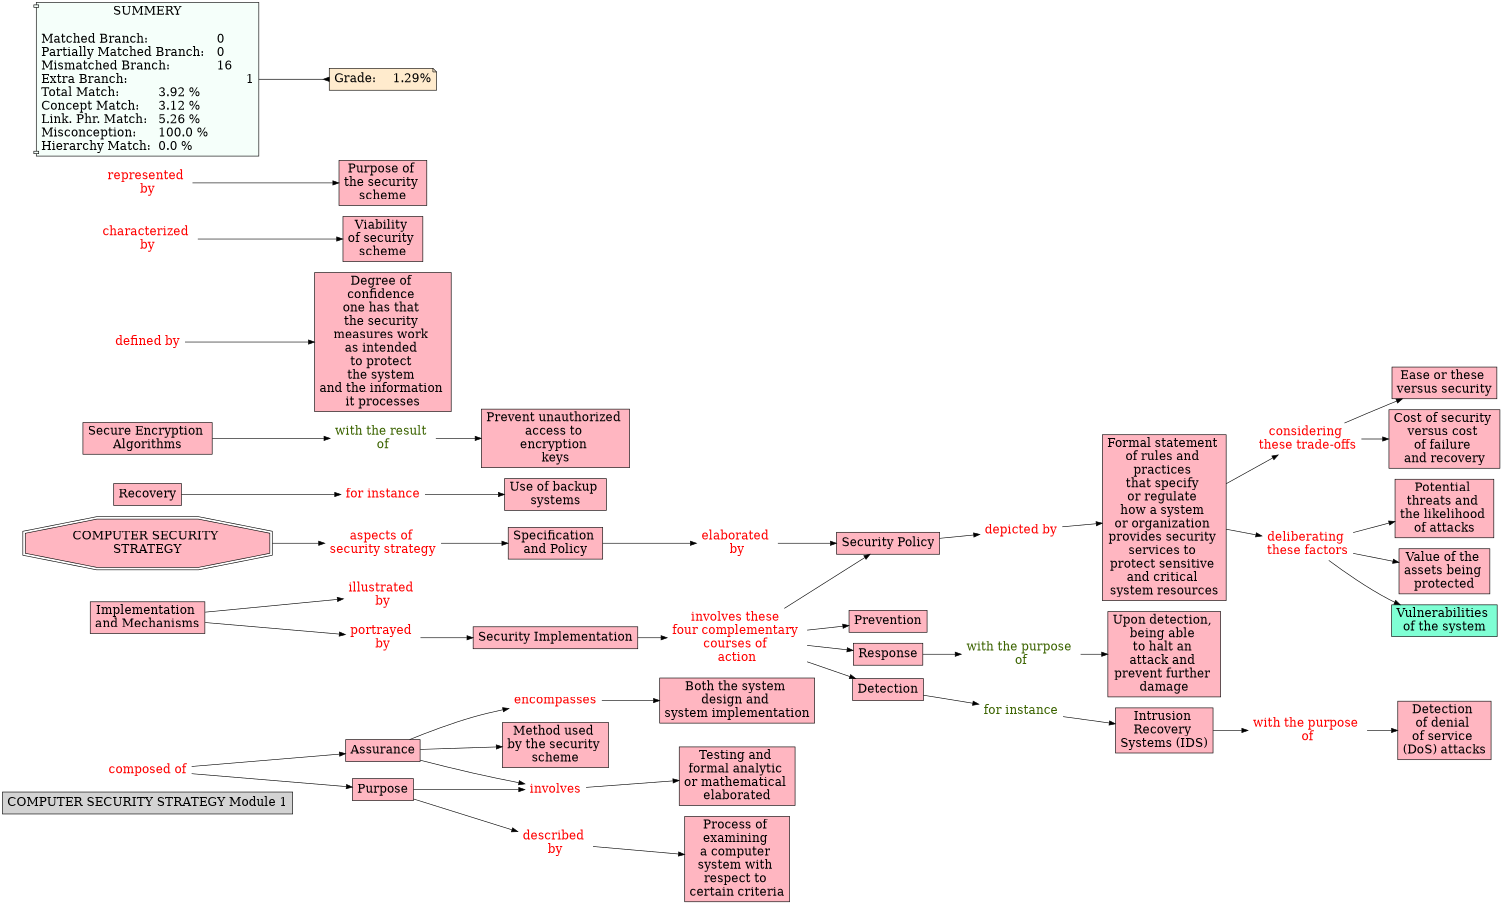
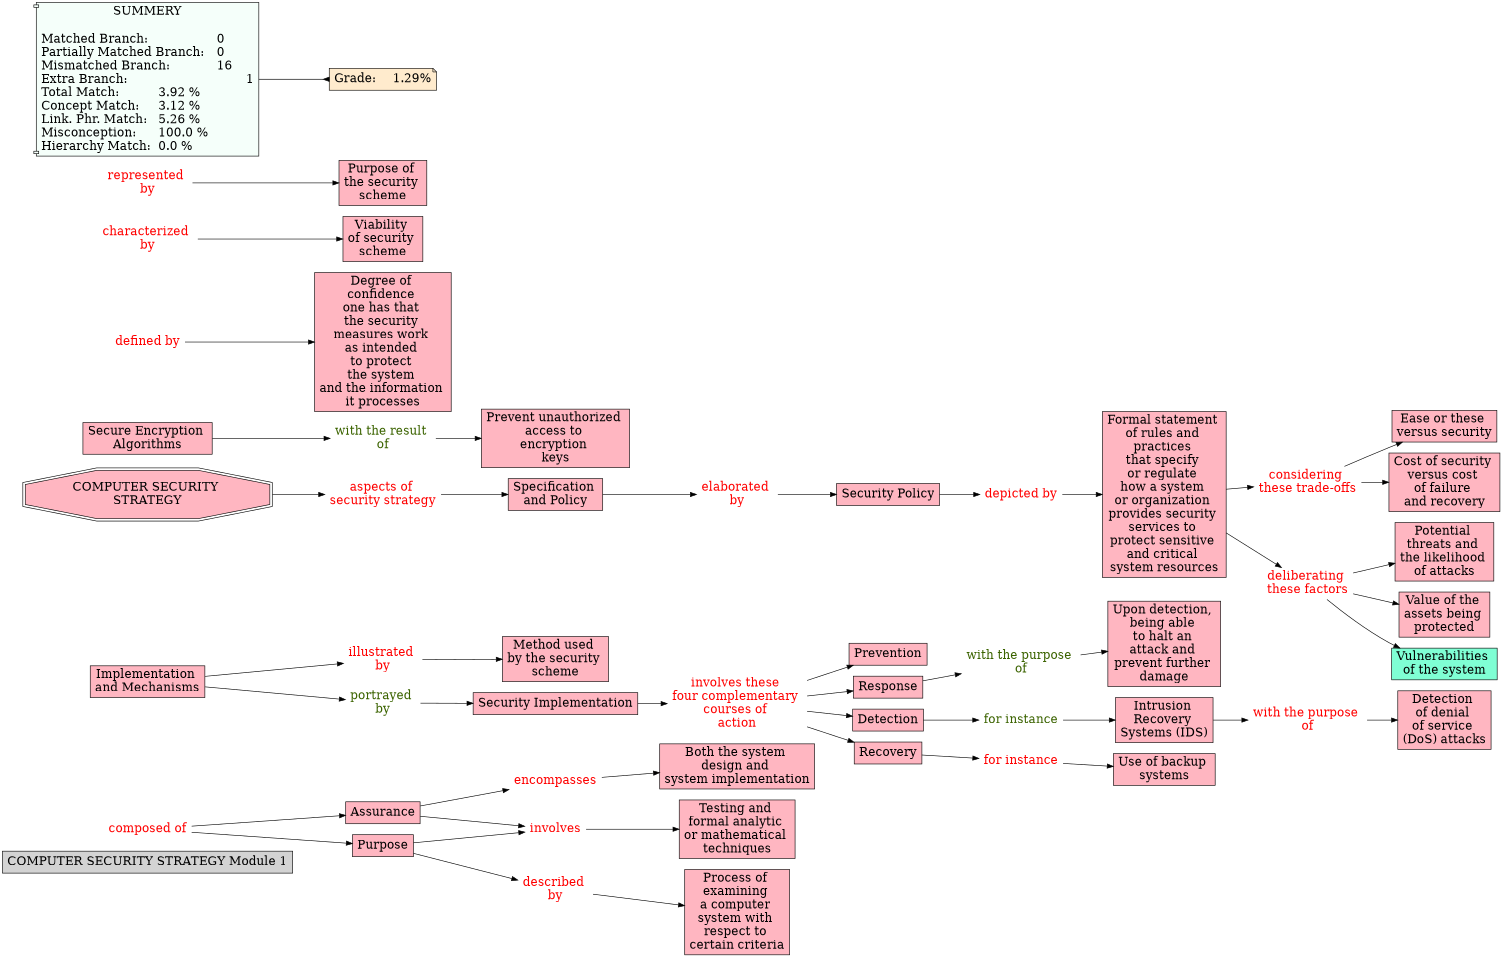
edge "involves these four complementary courses of action" -> "Security Policy": now "involves these four complementary courses of action" -> "Recovery"
node "portrayed by": fontcolor red -> #3b6300
edge "Assurance" -> "Method used by the security scheme": now "illustrated by" -> "Method used by the security scheme"
node "Testing and formal analytic or mathematical elaborated": label "Testing and formal analytic or mathematical elaborated" -> "Testing and formal analytic or mathematical techniques"
